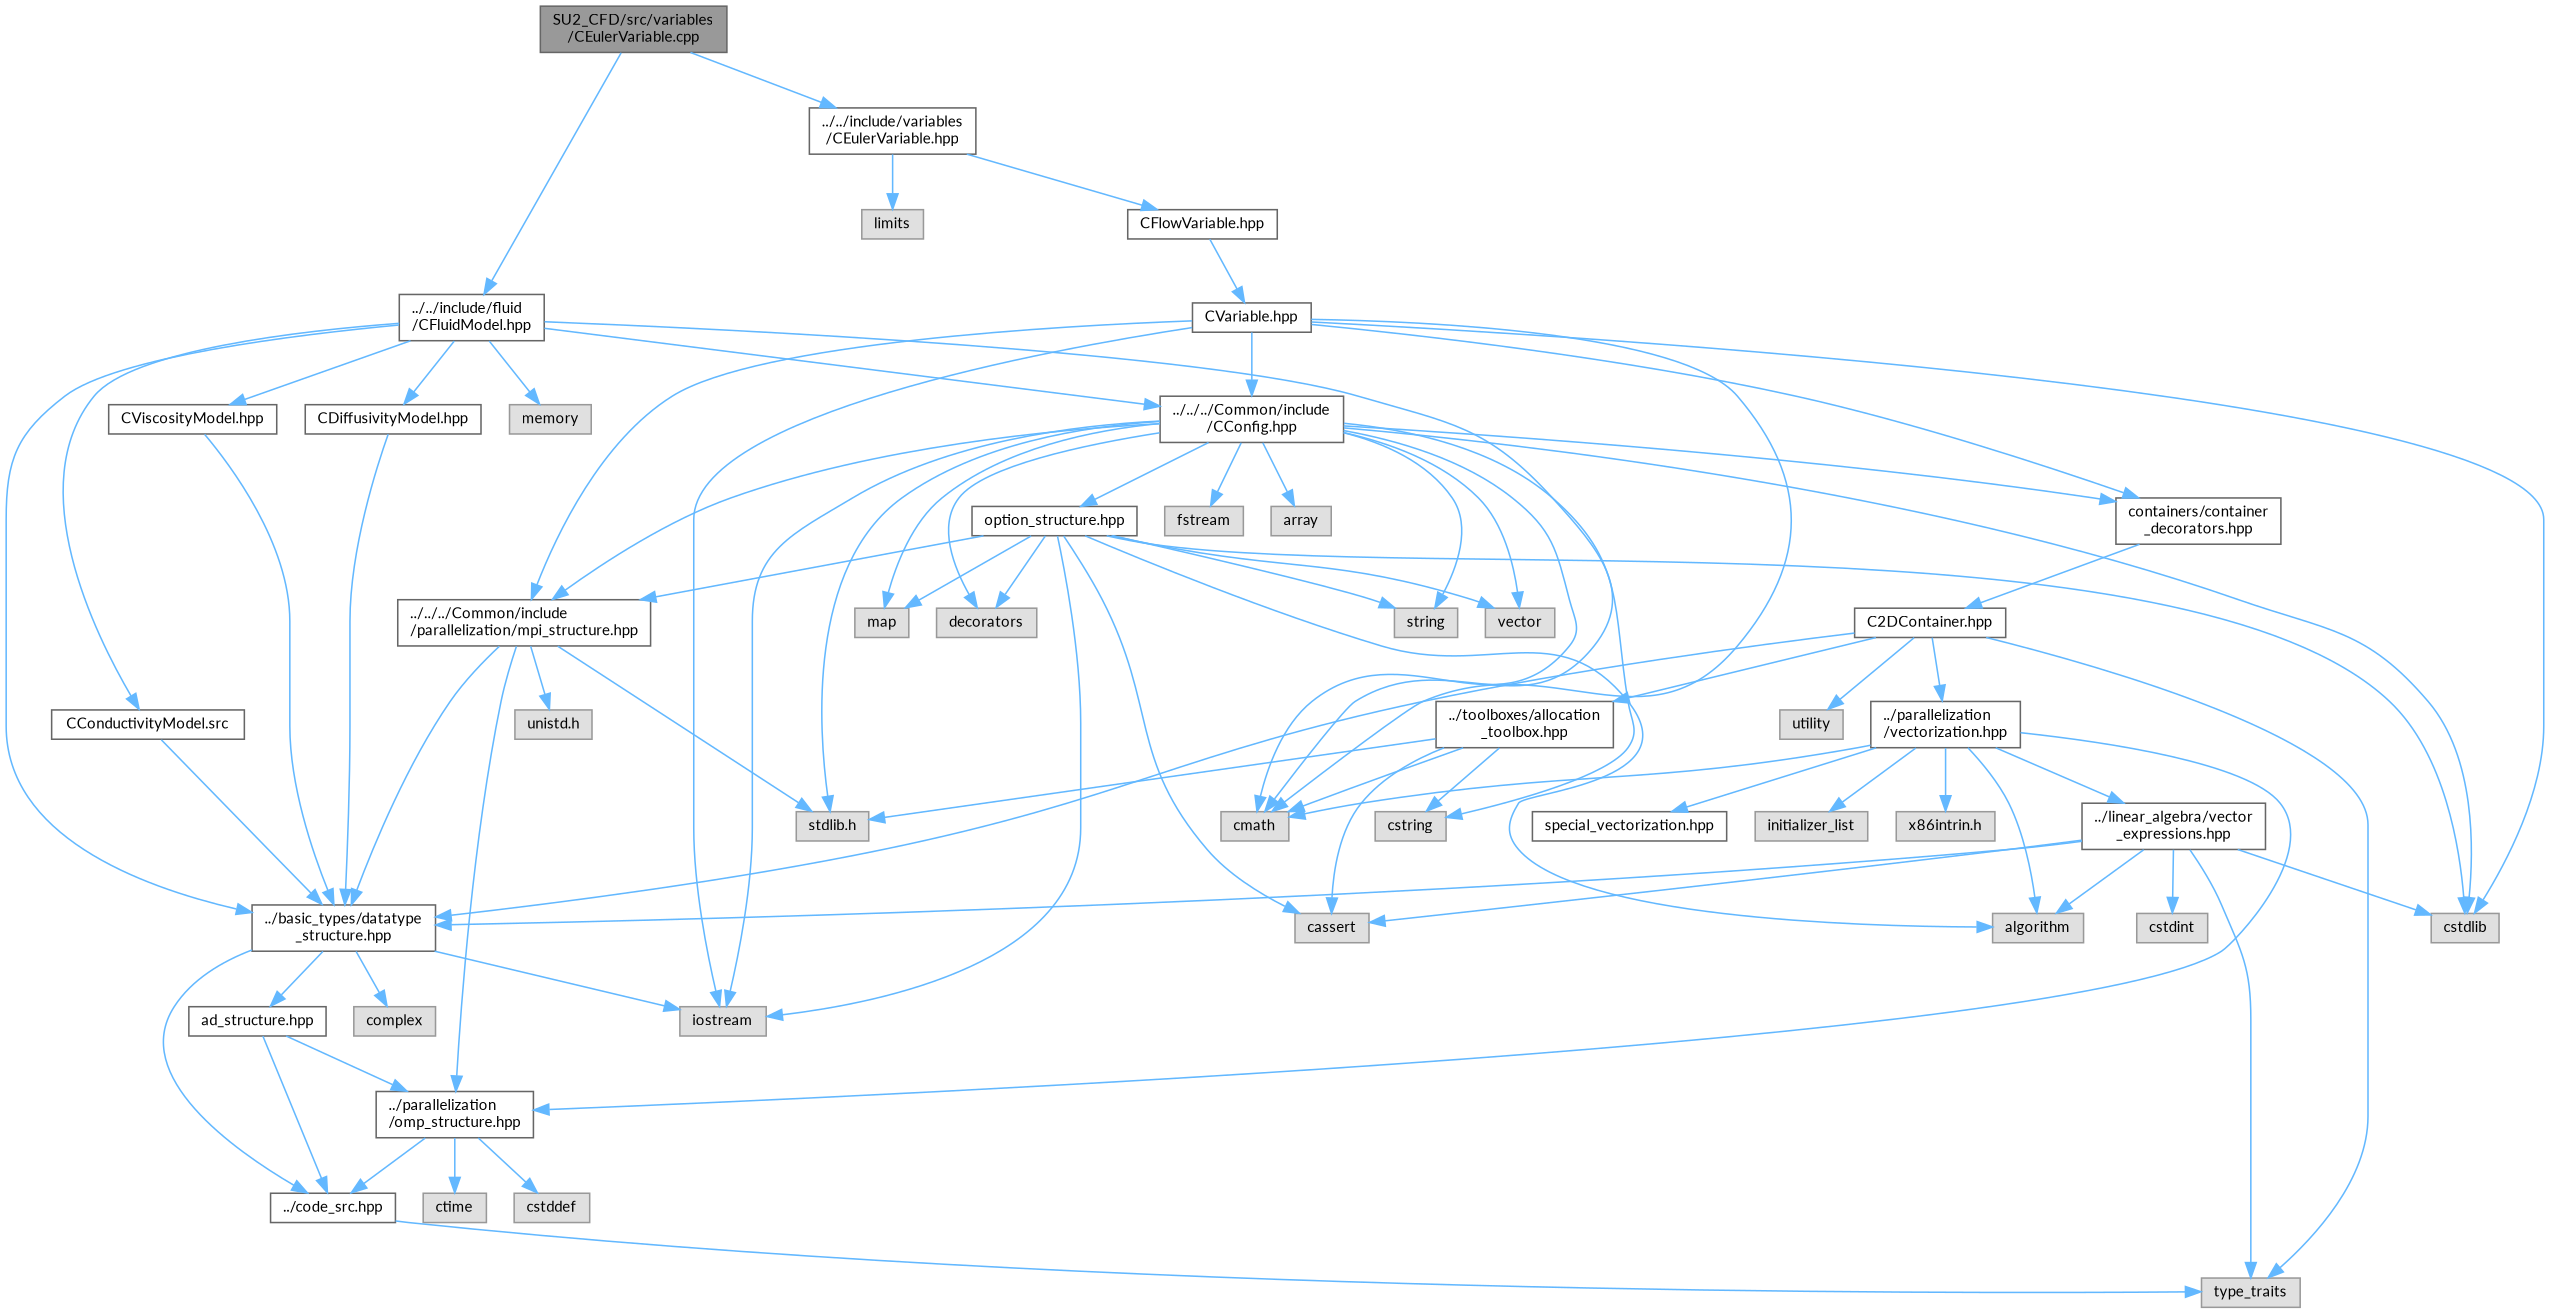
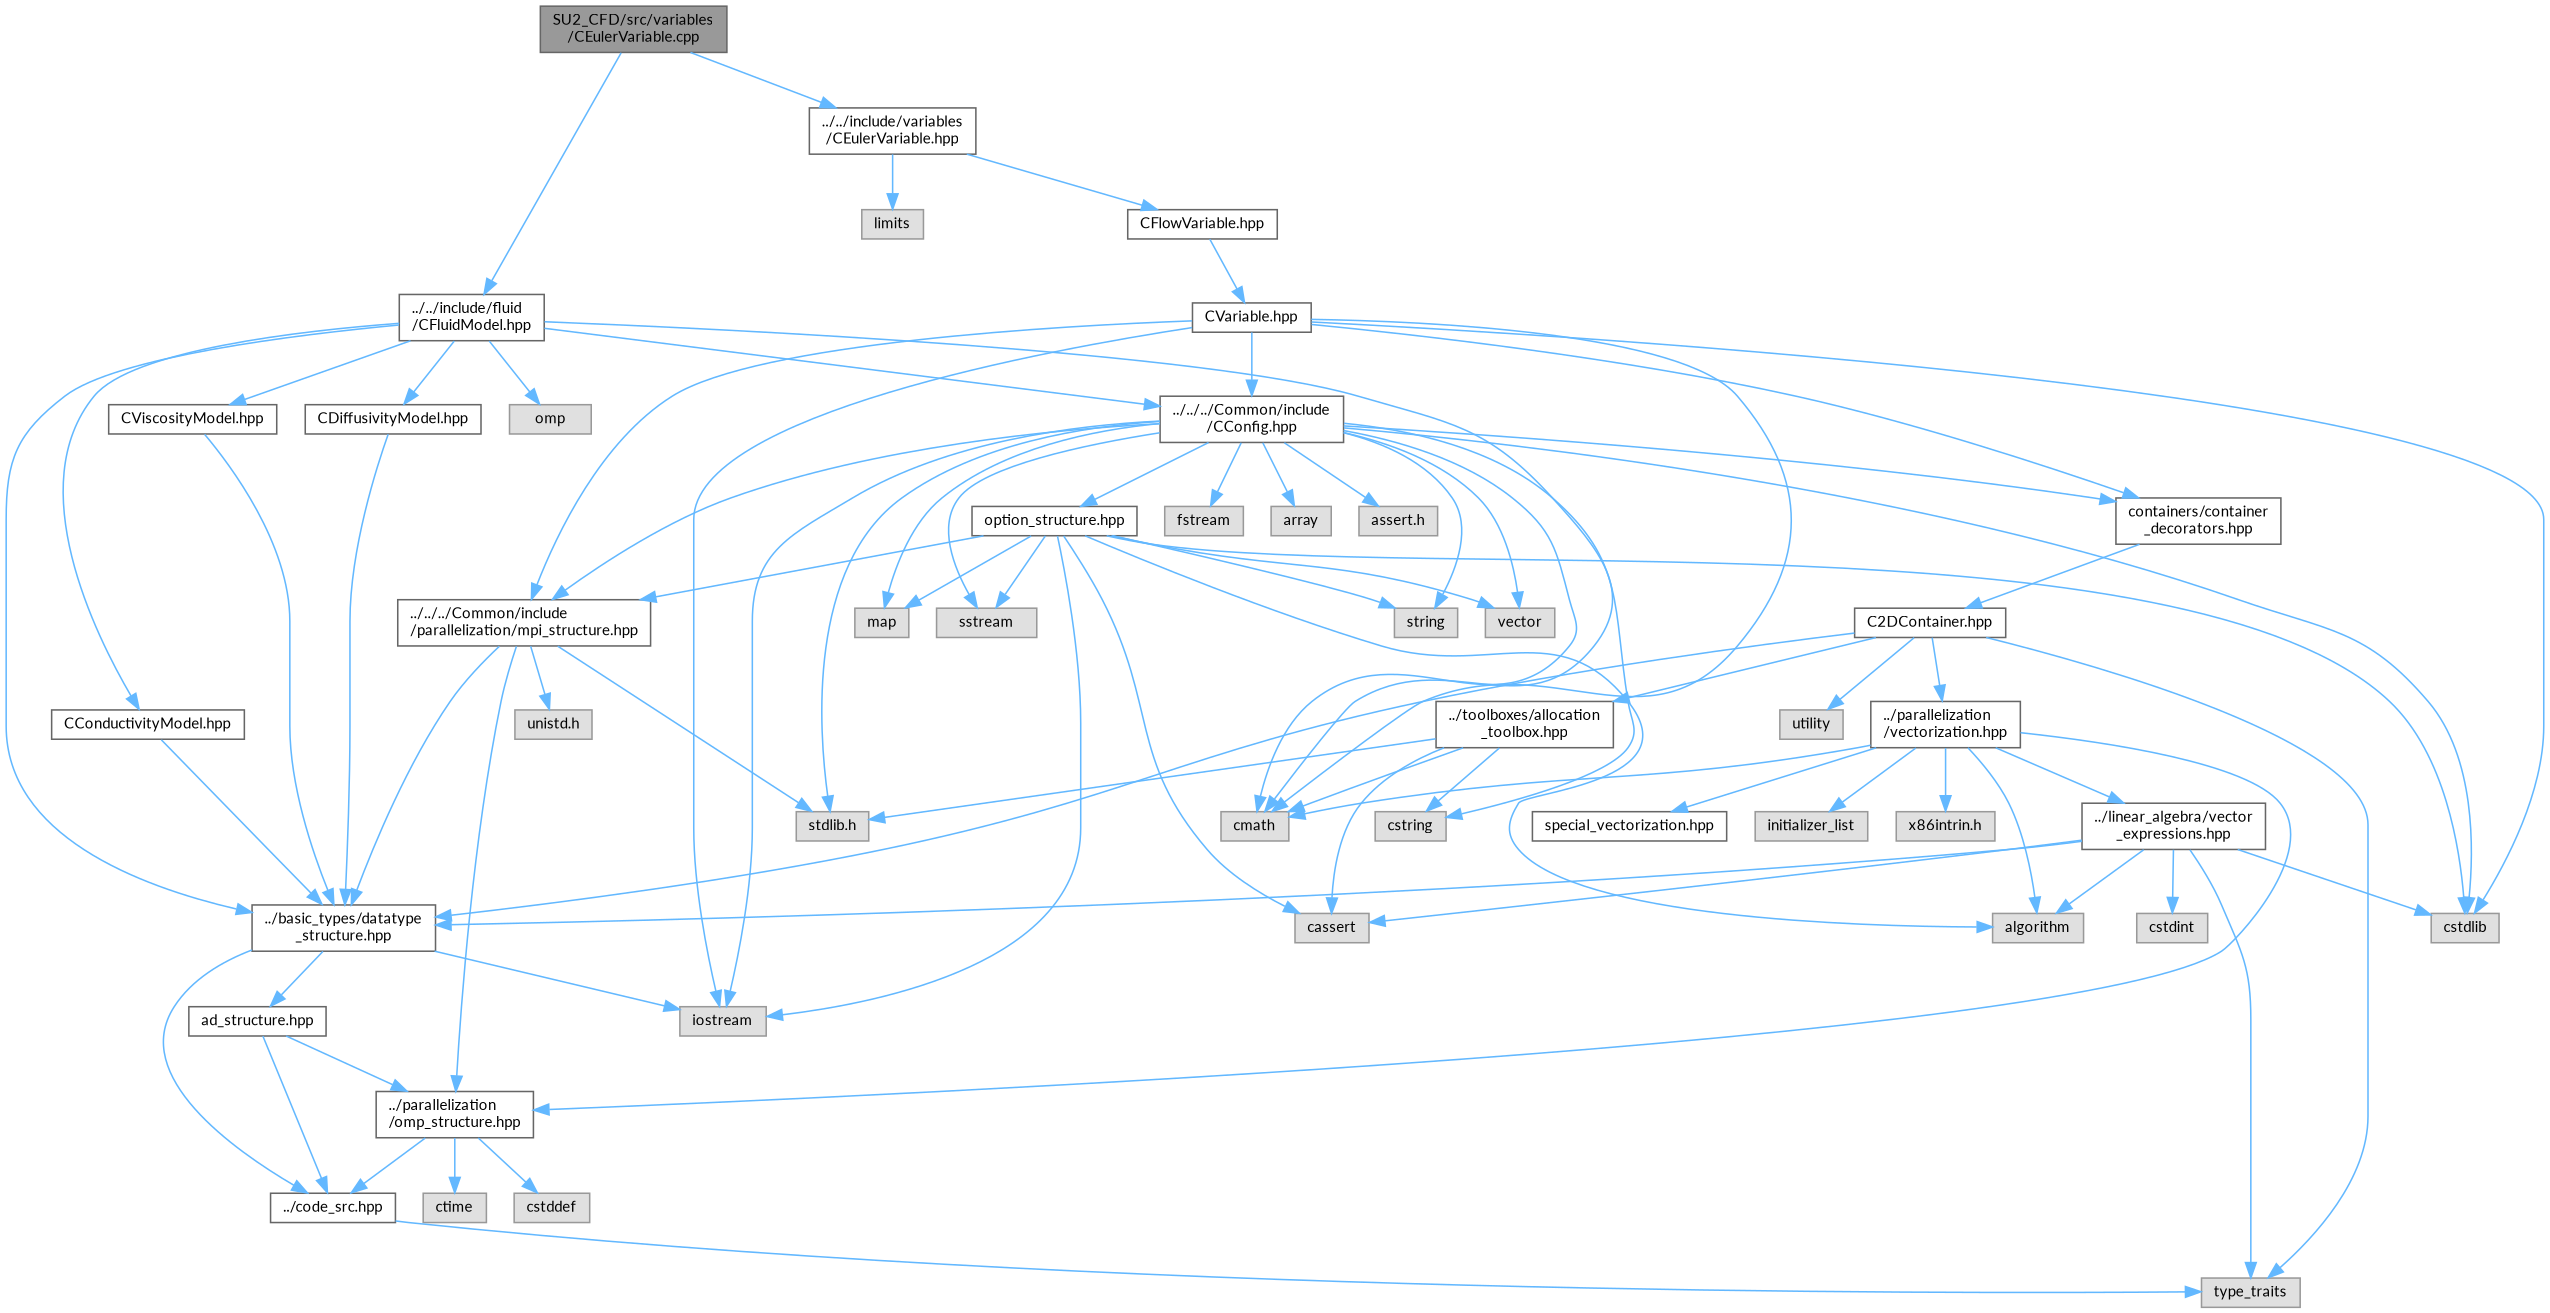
node "memory": label "memory" -> "omp"
node "assert.h": added
node "decorators": label "decorators" -> "sstream"
node "CConductivityModel.src": label "CConductivityModel.src" -> "CConductivityModel.hpp"
node "complex": removed
